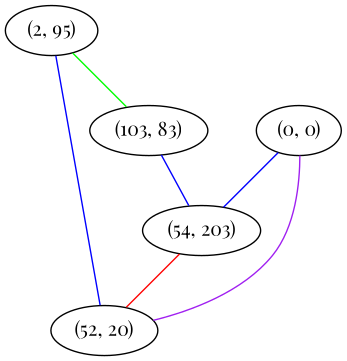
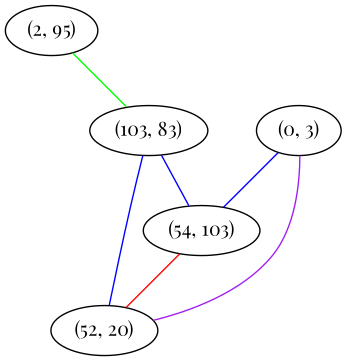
node "(0, 0)": label "(0, 0)" -> "(0, 3)"
edge "(2, 95)" -- "(52, 20)": now "(103, 83)" -- "(52, 20)"
node "(54, 203)": label "(54, 203)" -> "(54, 103)"
